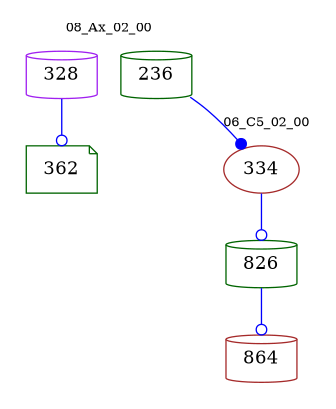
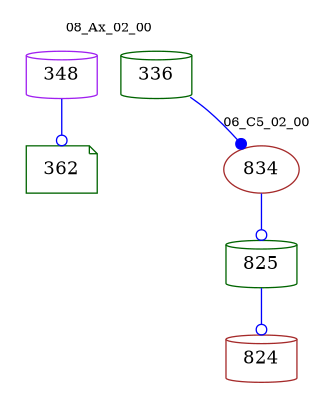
node "328": label "328" -> "348"
node "236": label "236" -> "336"
node "334": label "334" -> "834"
node "826": label "826" -> "825"
node "864": label "864" -> "824"
